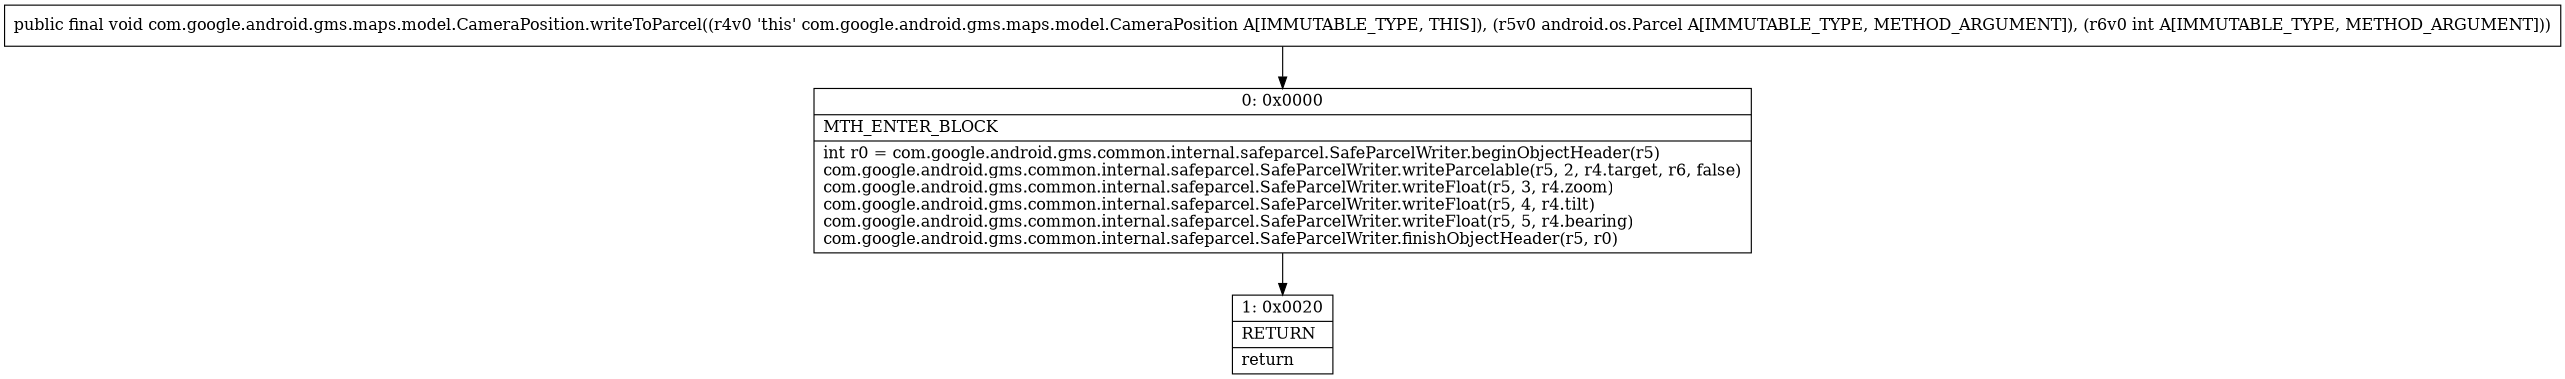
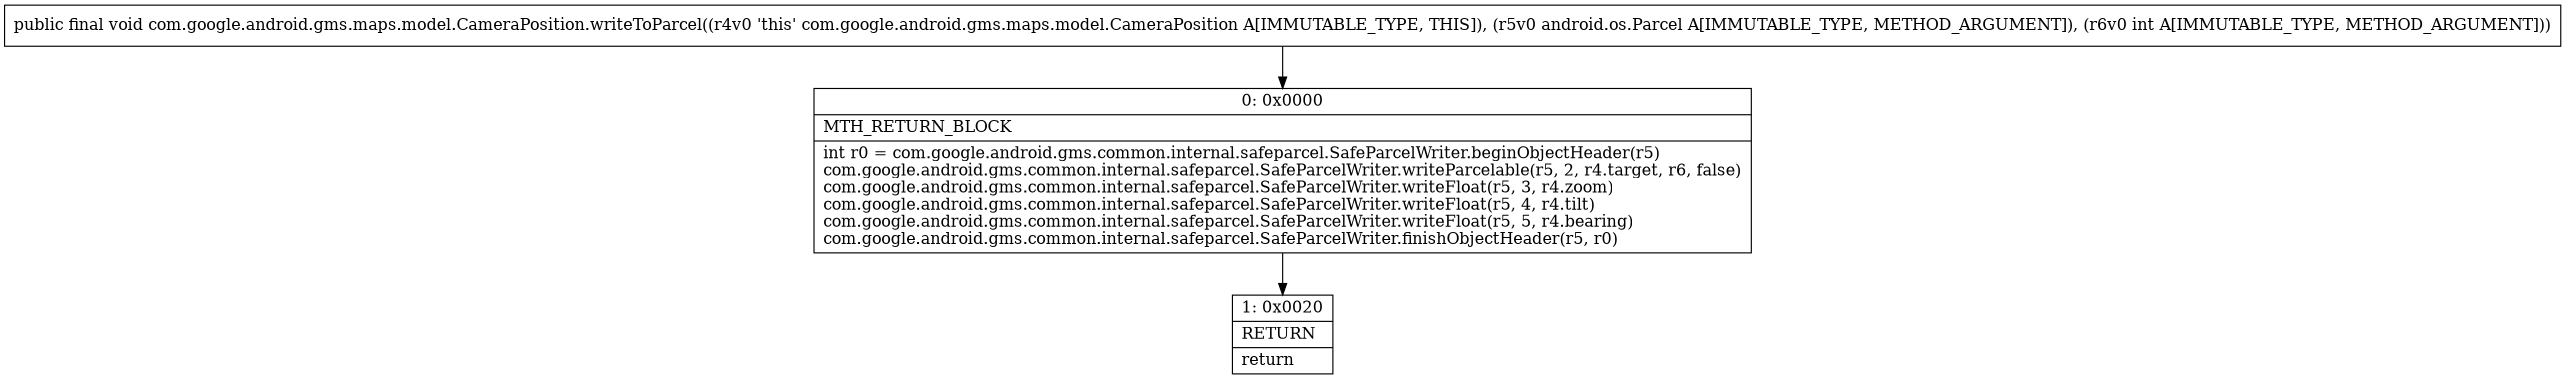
node "0: 0x0000": text "MTH_ENTER_BLOCK" -> "MTH_RETURN_BLOCK"
